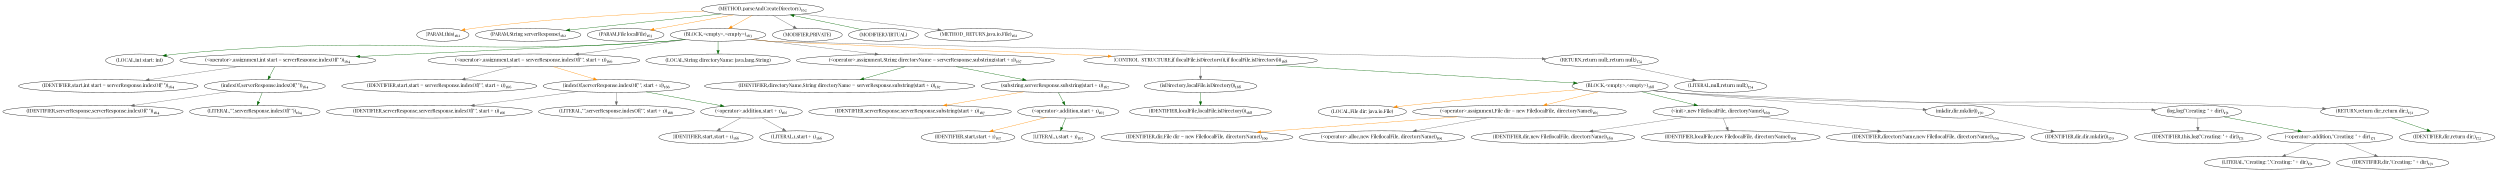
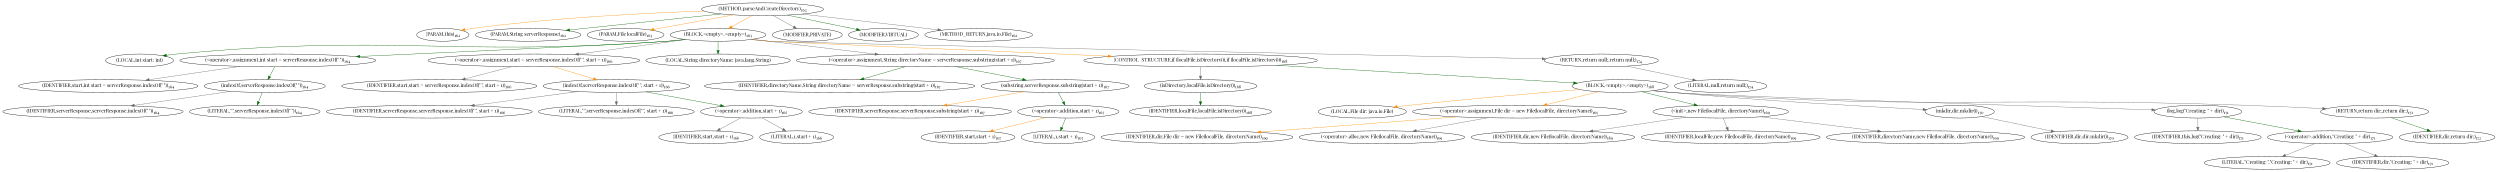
edge "(MODIFIER,VIRTUAL)" -> "(METHOD,parseAndCreateDirectory)": reversed
